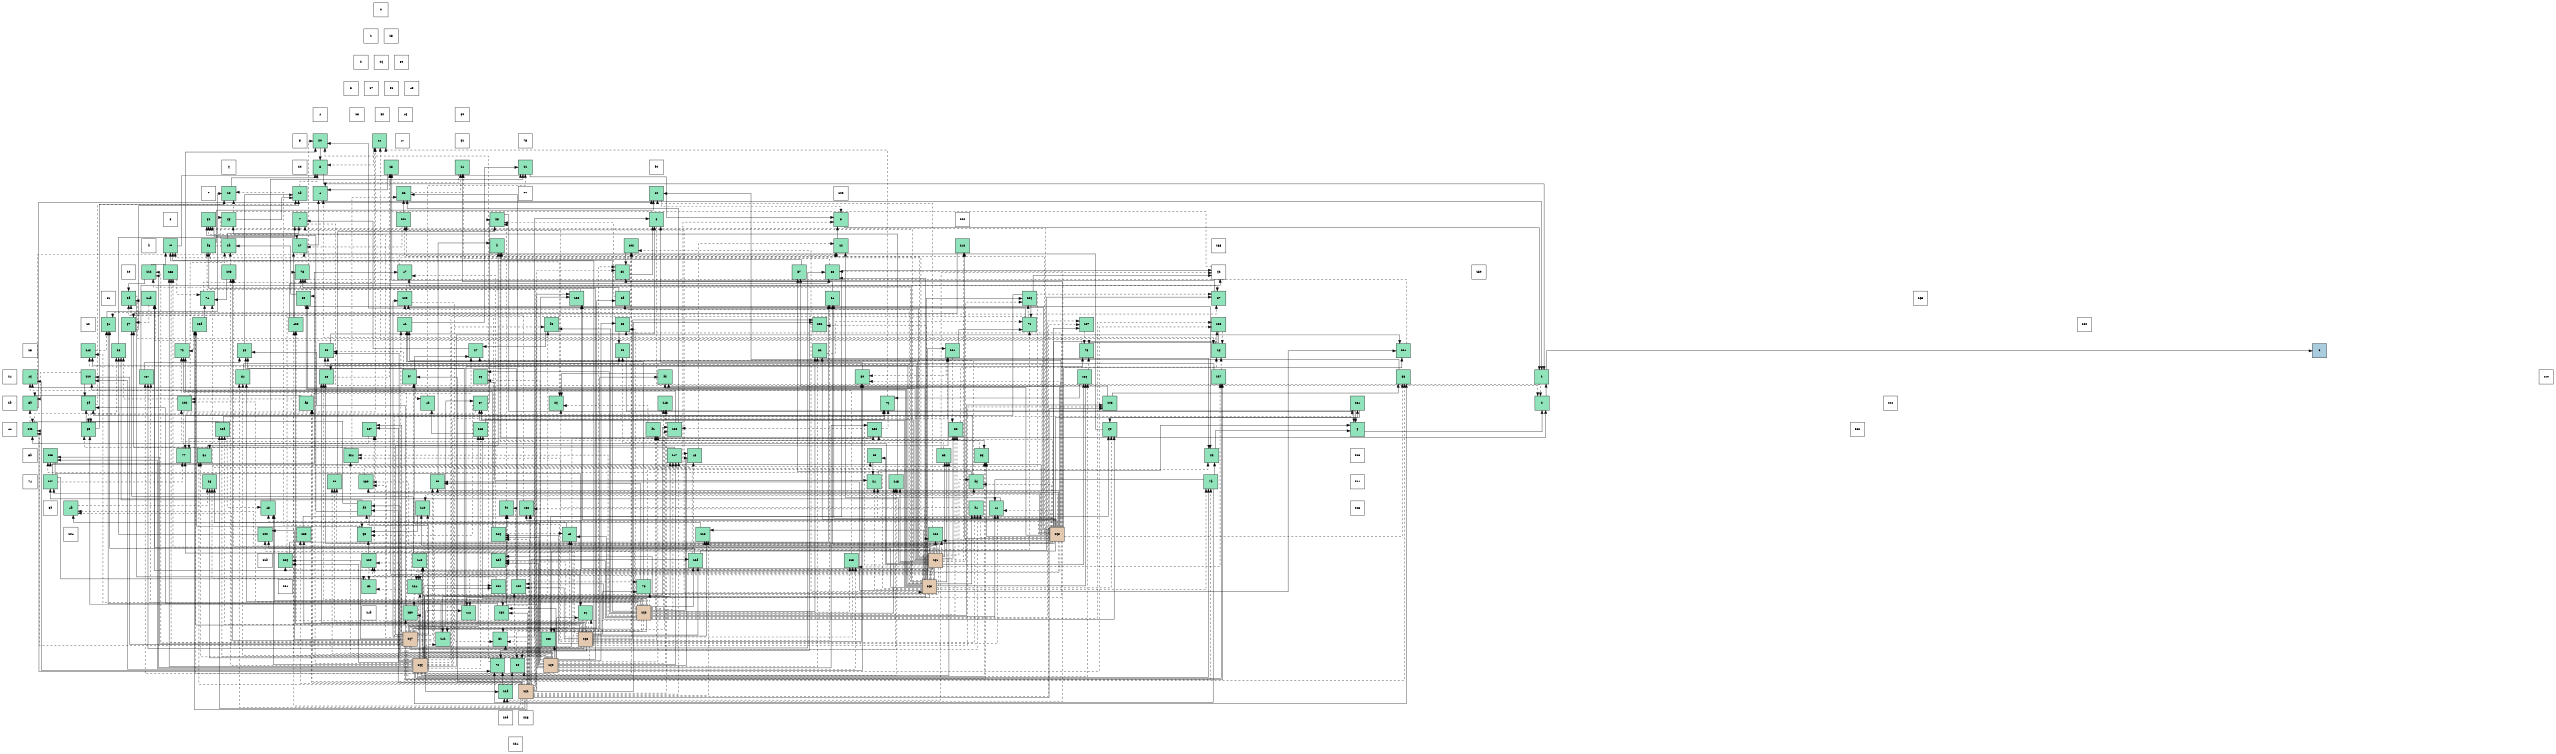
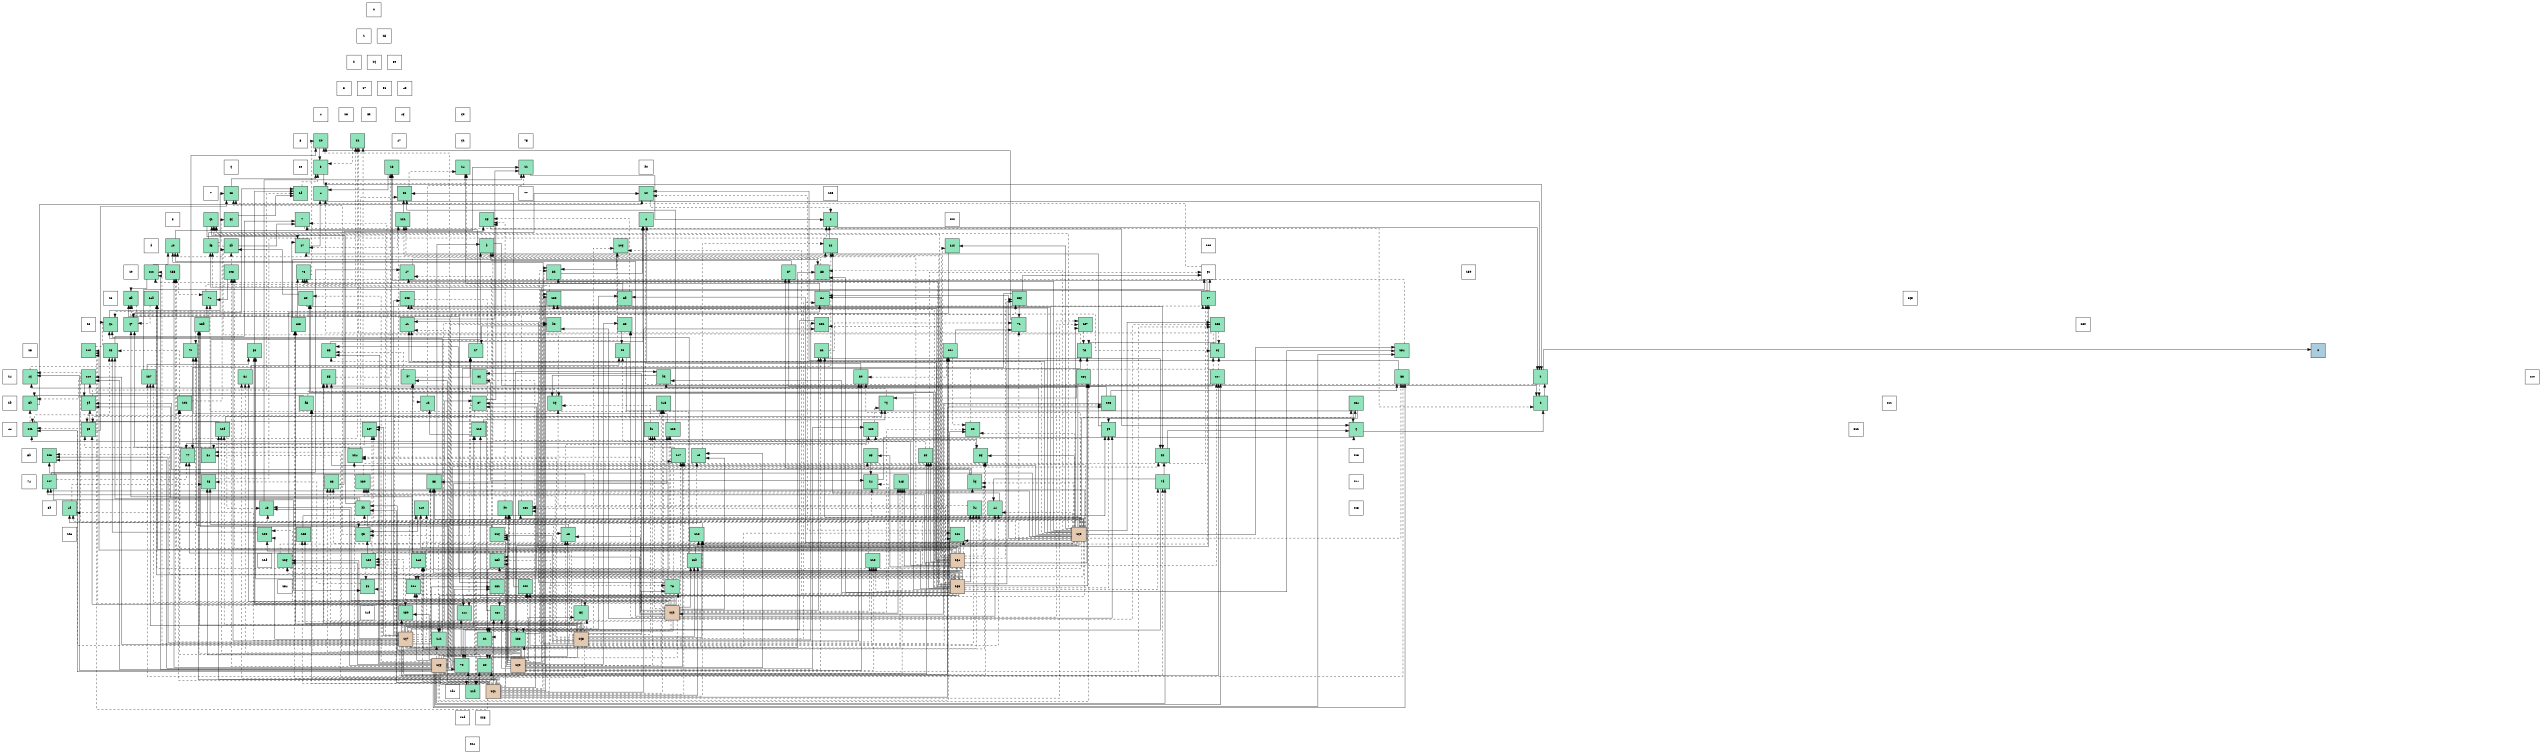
edge "145" -> "66": removed
edge "121" -> "168": reversed
edge "166" -> "147": style solid -> dashed
edge "162" -> "108": reversed
node "194": added
